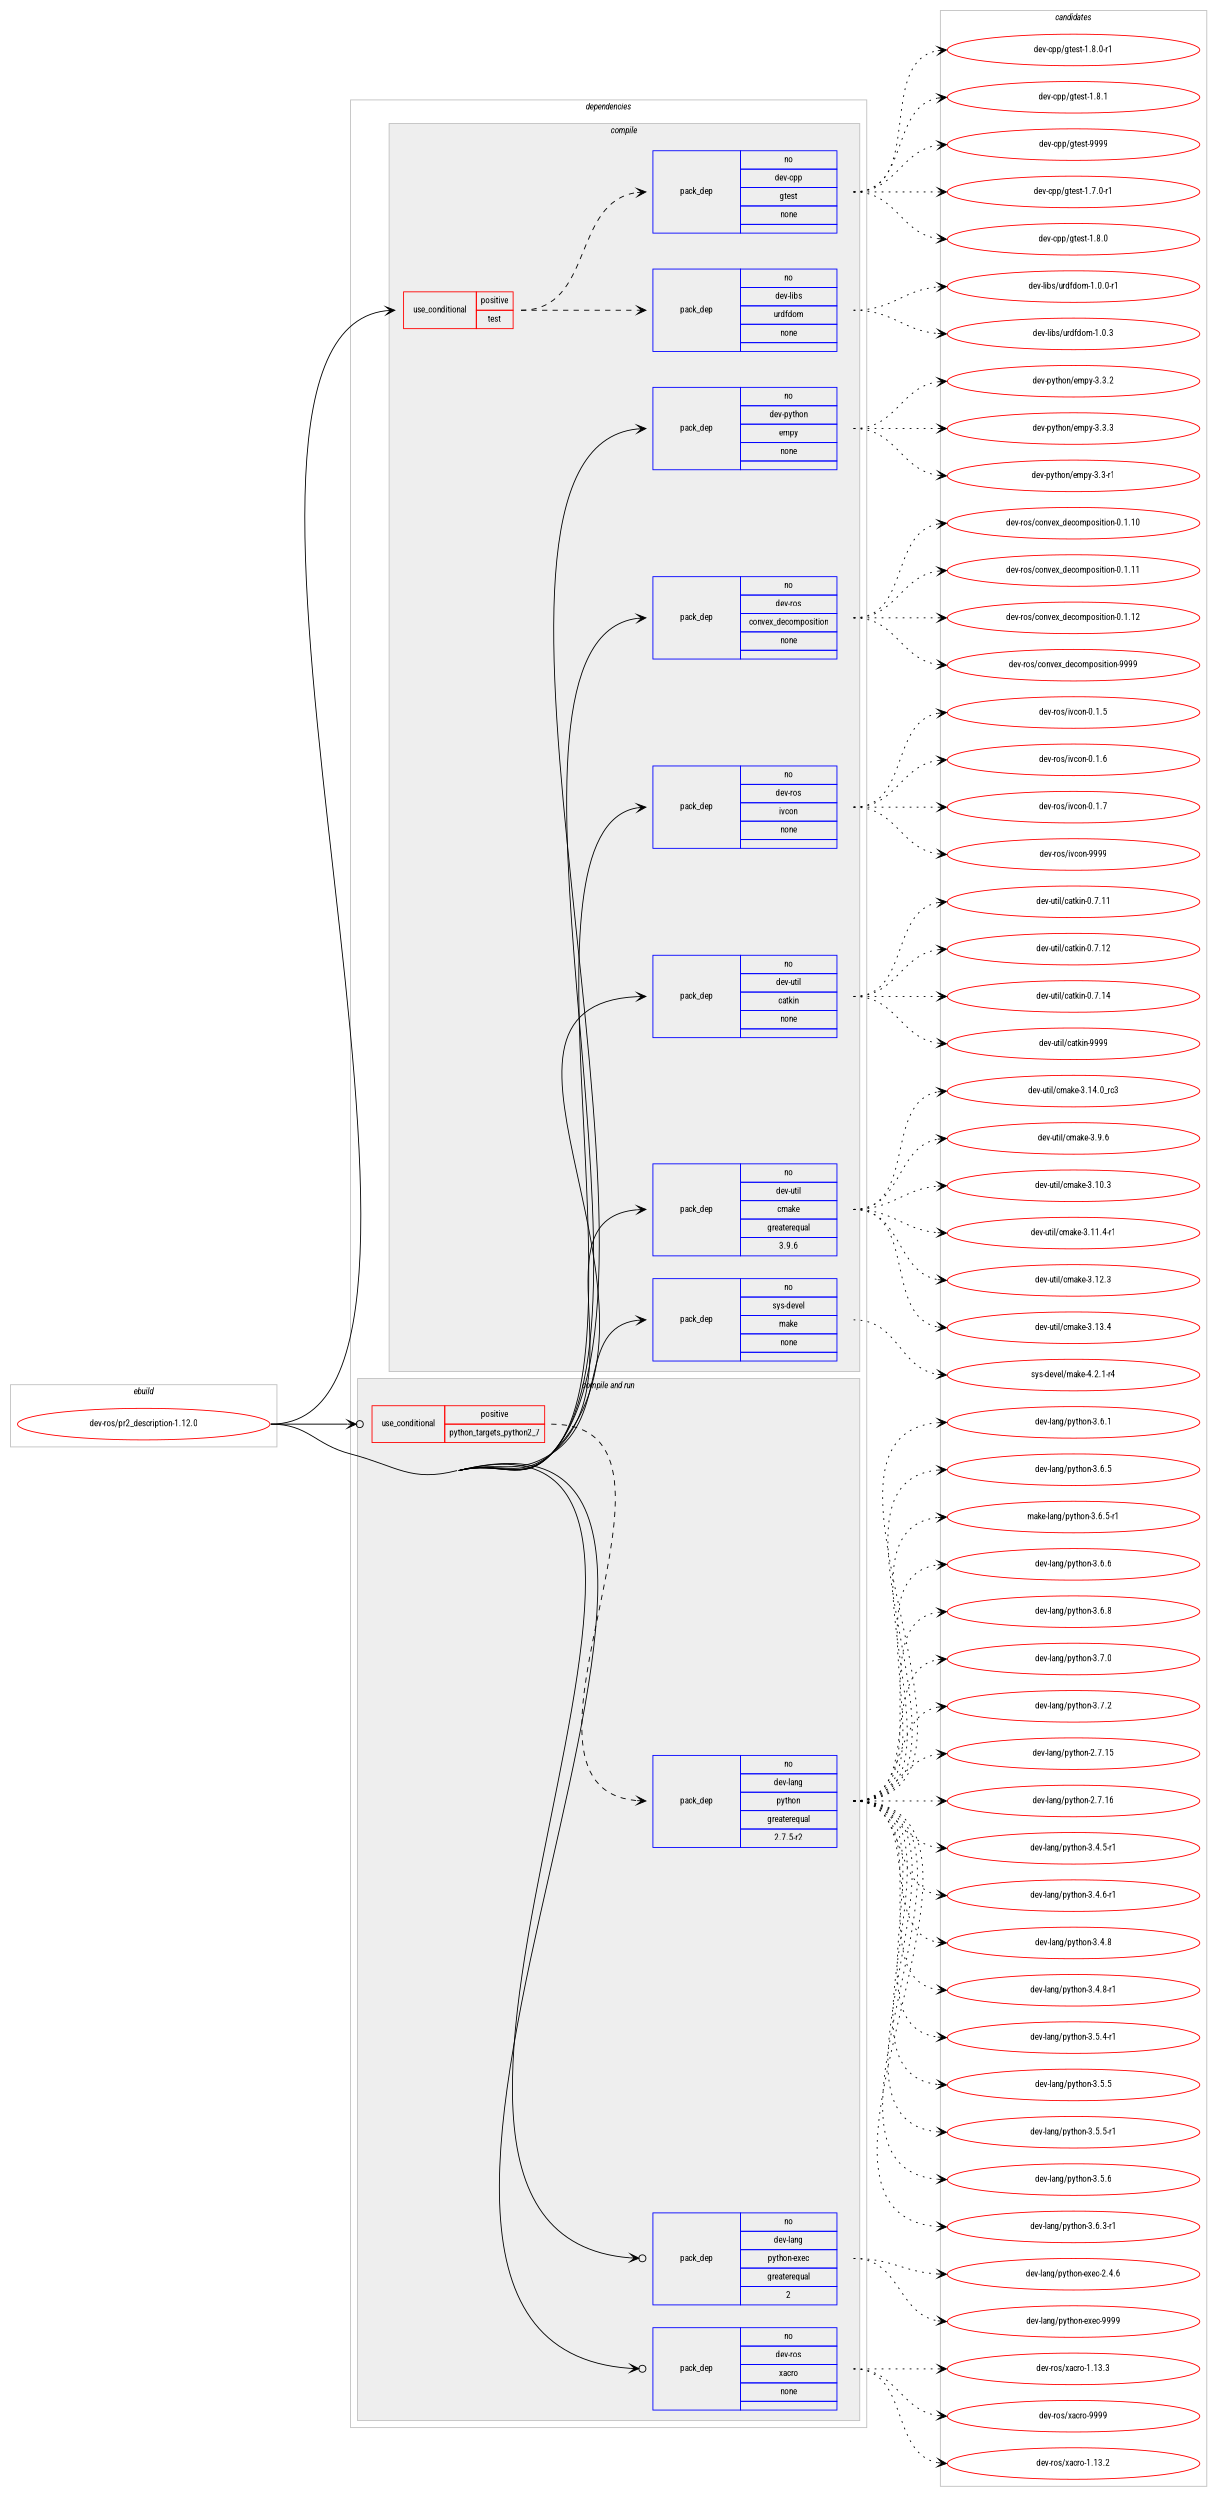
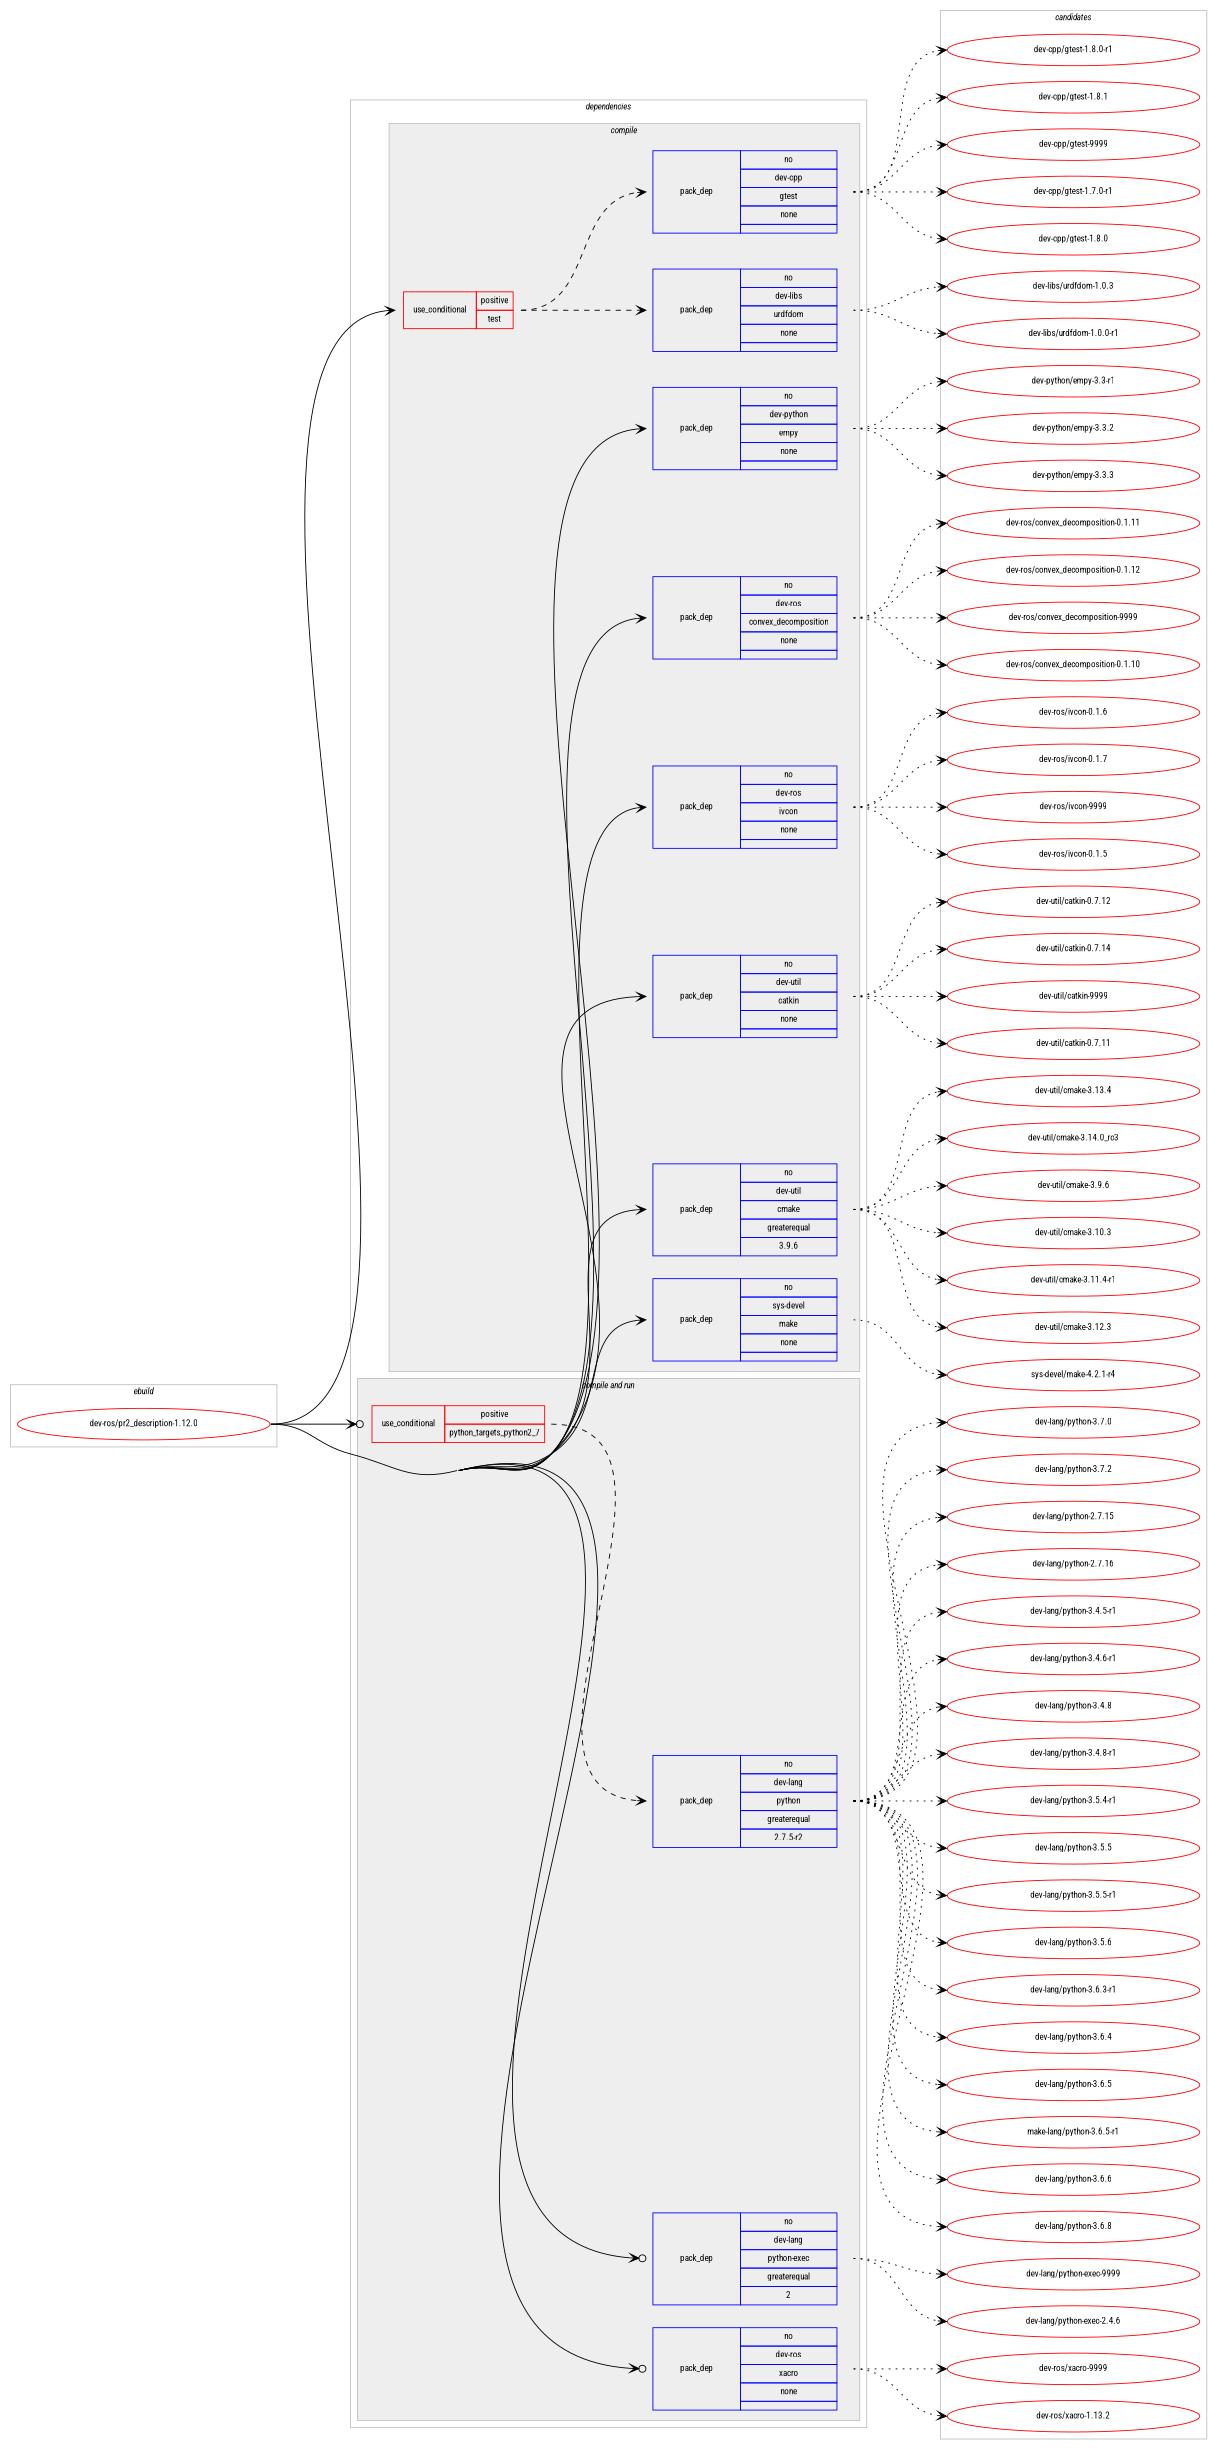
node "dev-lang/python-3.6.1": label "dev-lang/python-3.6.1" -> "dev-lang/python-3.6.4"
node "dev-ros/xacro-1.13.3": removed
